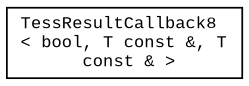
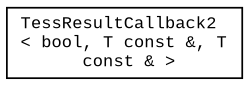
node "TessResultCallback8 < bool, T const &, T const & >": label "TessResultCallback8 < bool, T const &, T const & >" -> "TessResultCallback2 < bool, T const &, T const & >"
